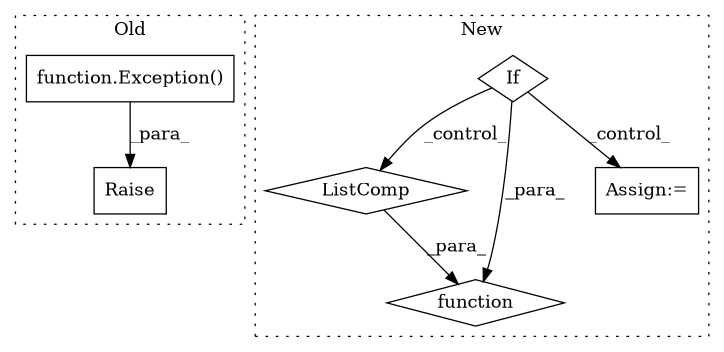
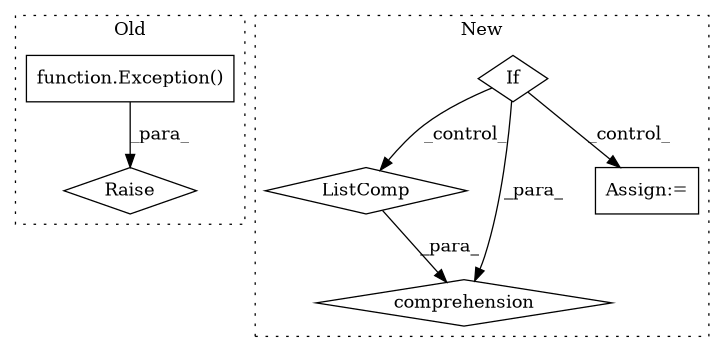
node "Raise": shape box -> diamond
node "function": label "function" -> "comprehension"
